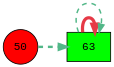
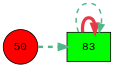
node "63": label "63" -> "83"
